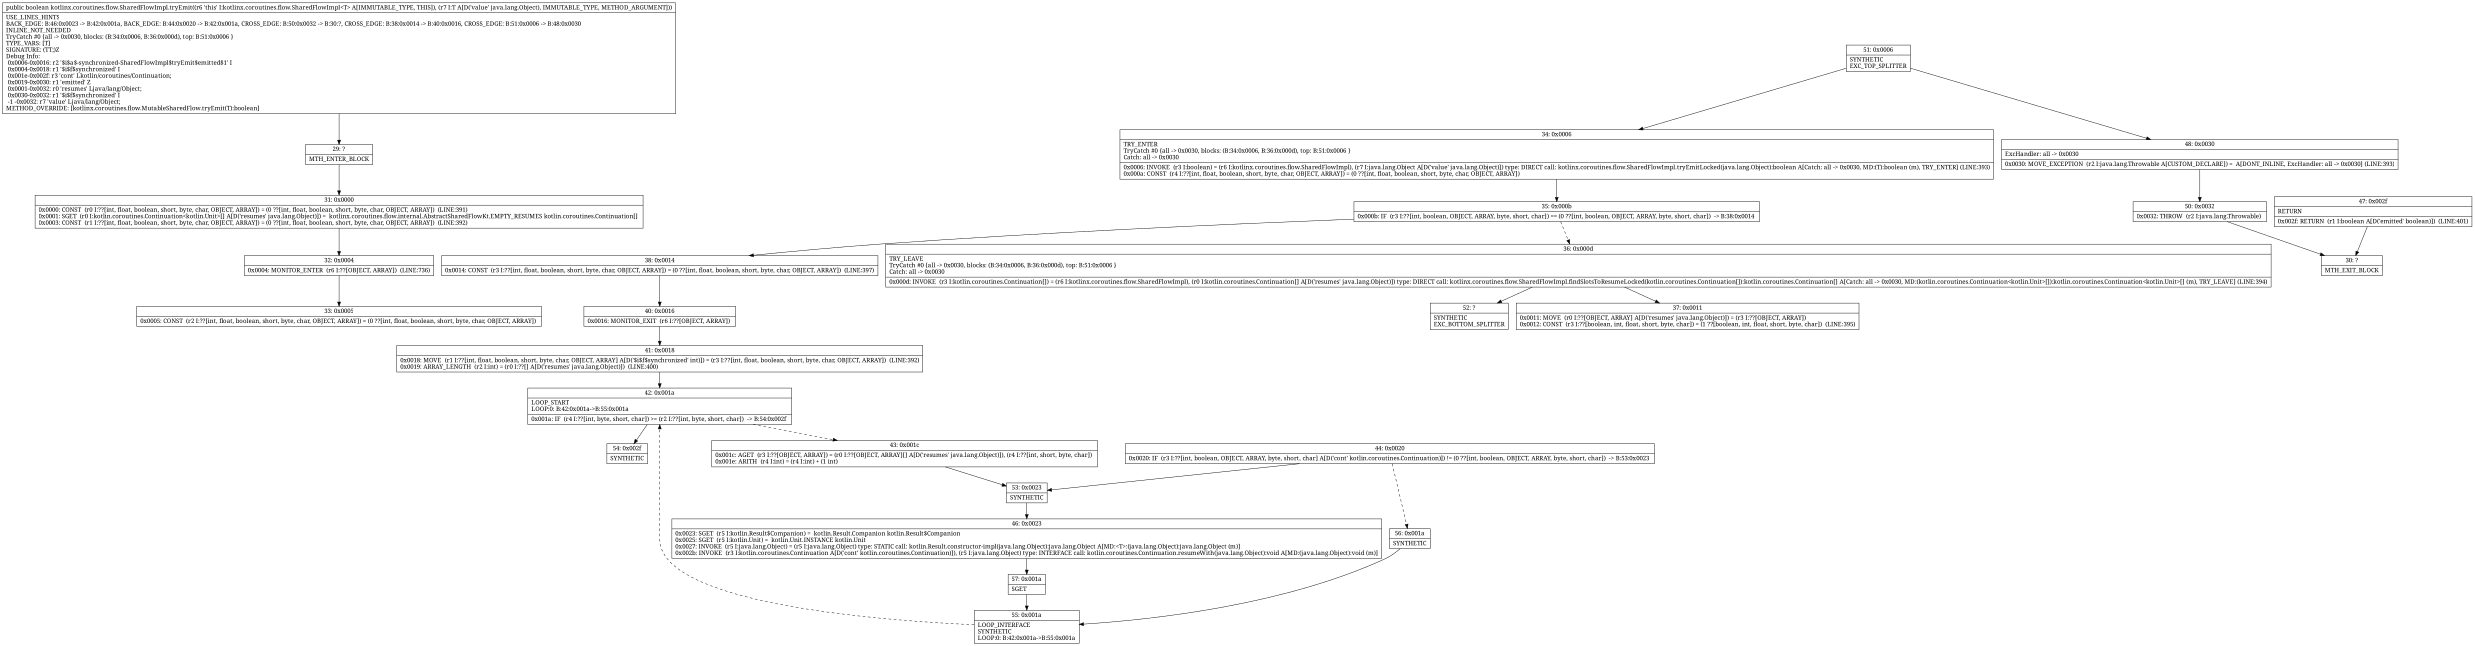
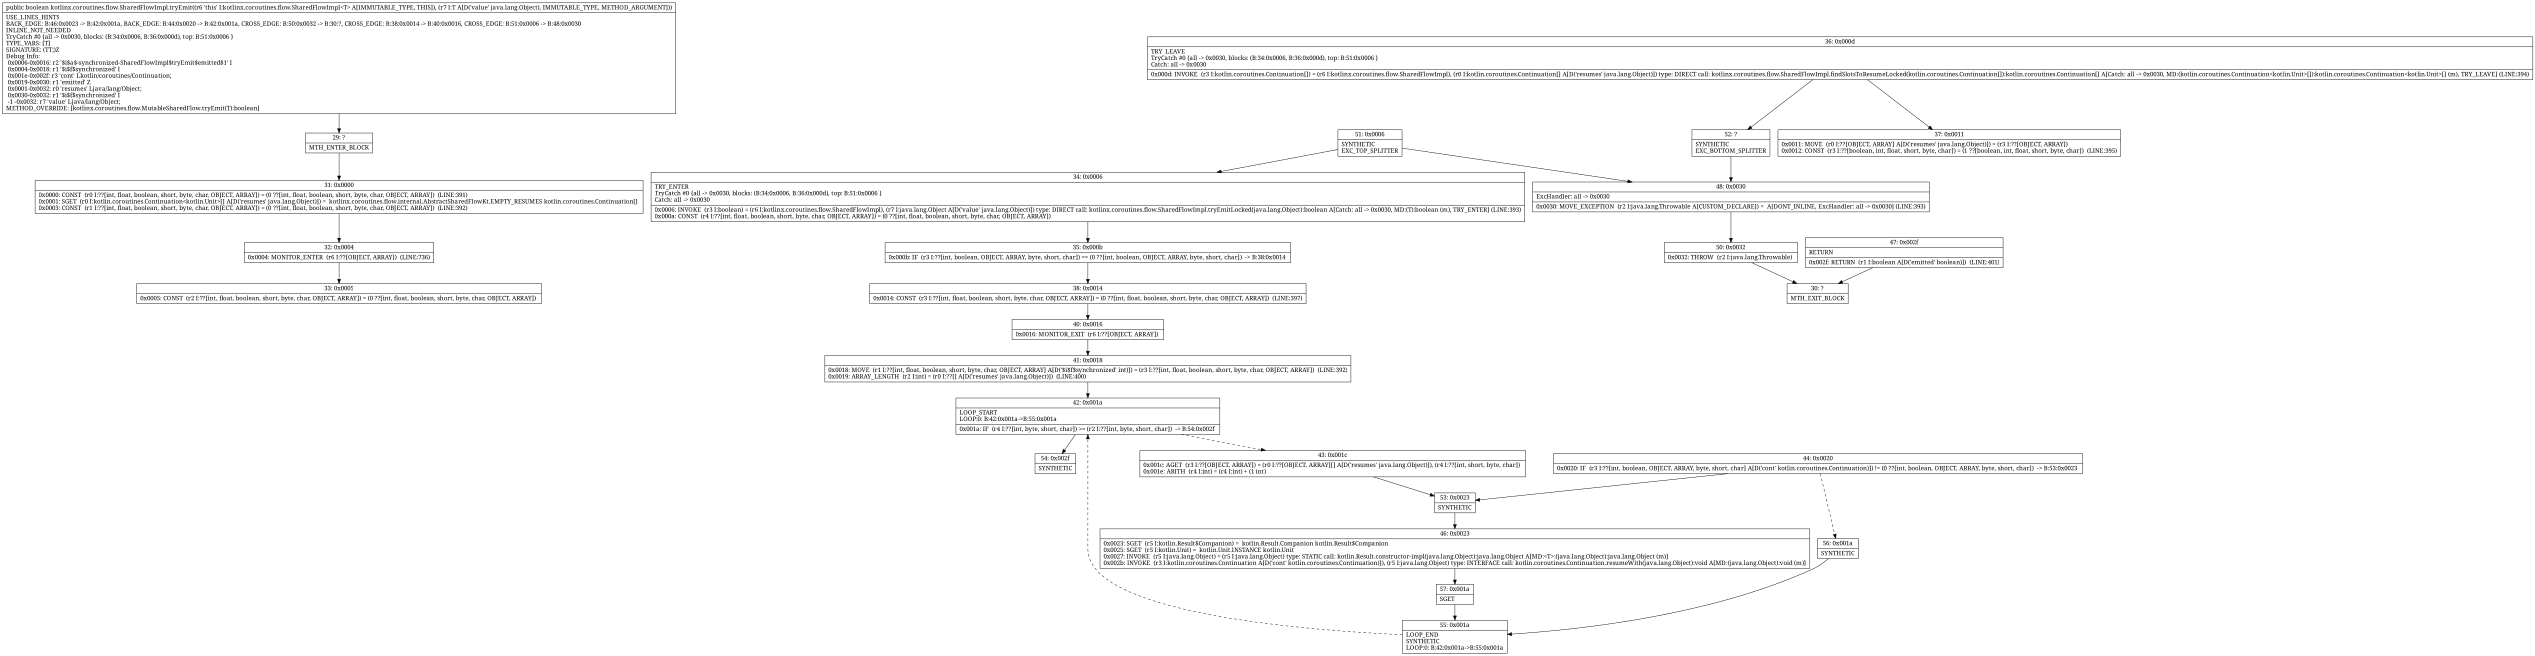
edge "52: ?" -> "48: 0x0030": added
edge "35: 0x000b" -> "36: 0x000d": removed
node "55: 0x001a": text "LOOP_INTERFACE" -> "LOOP_END"
